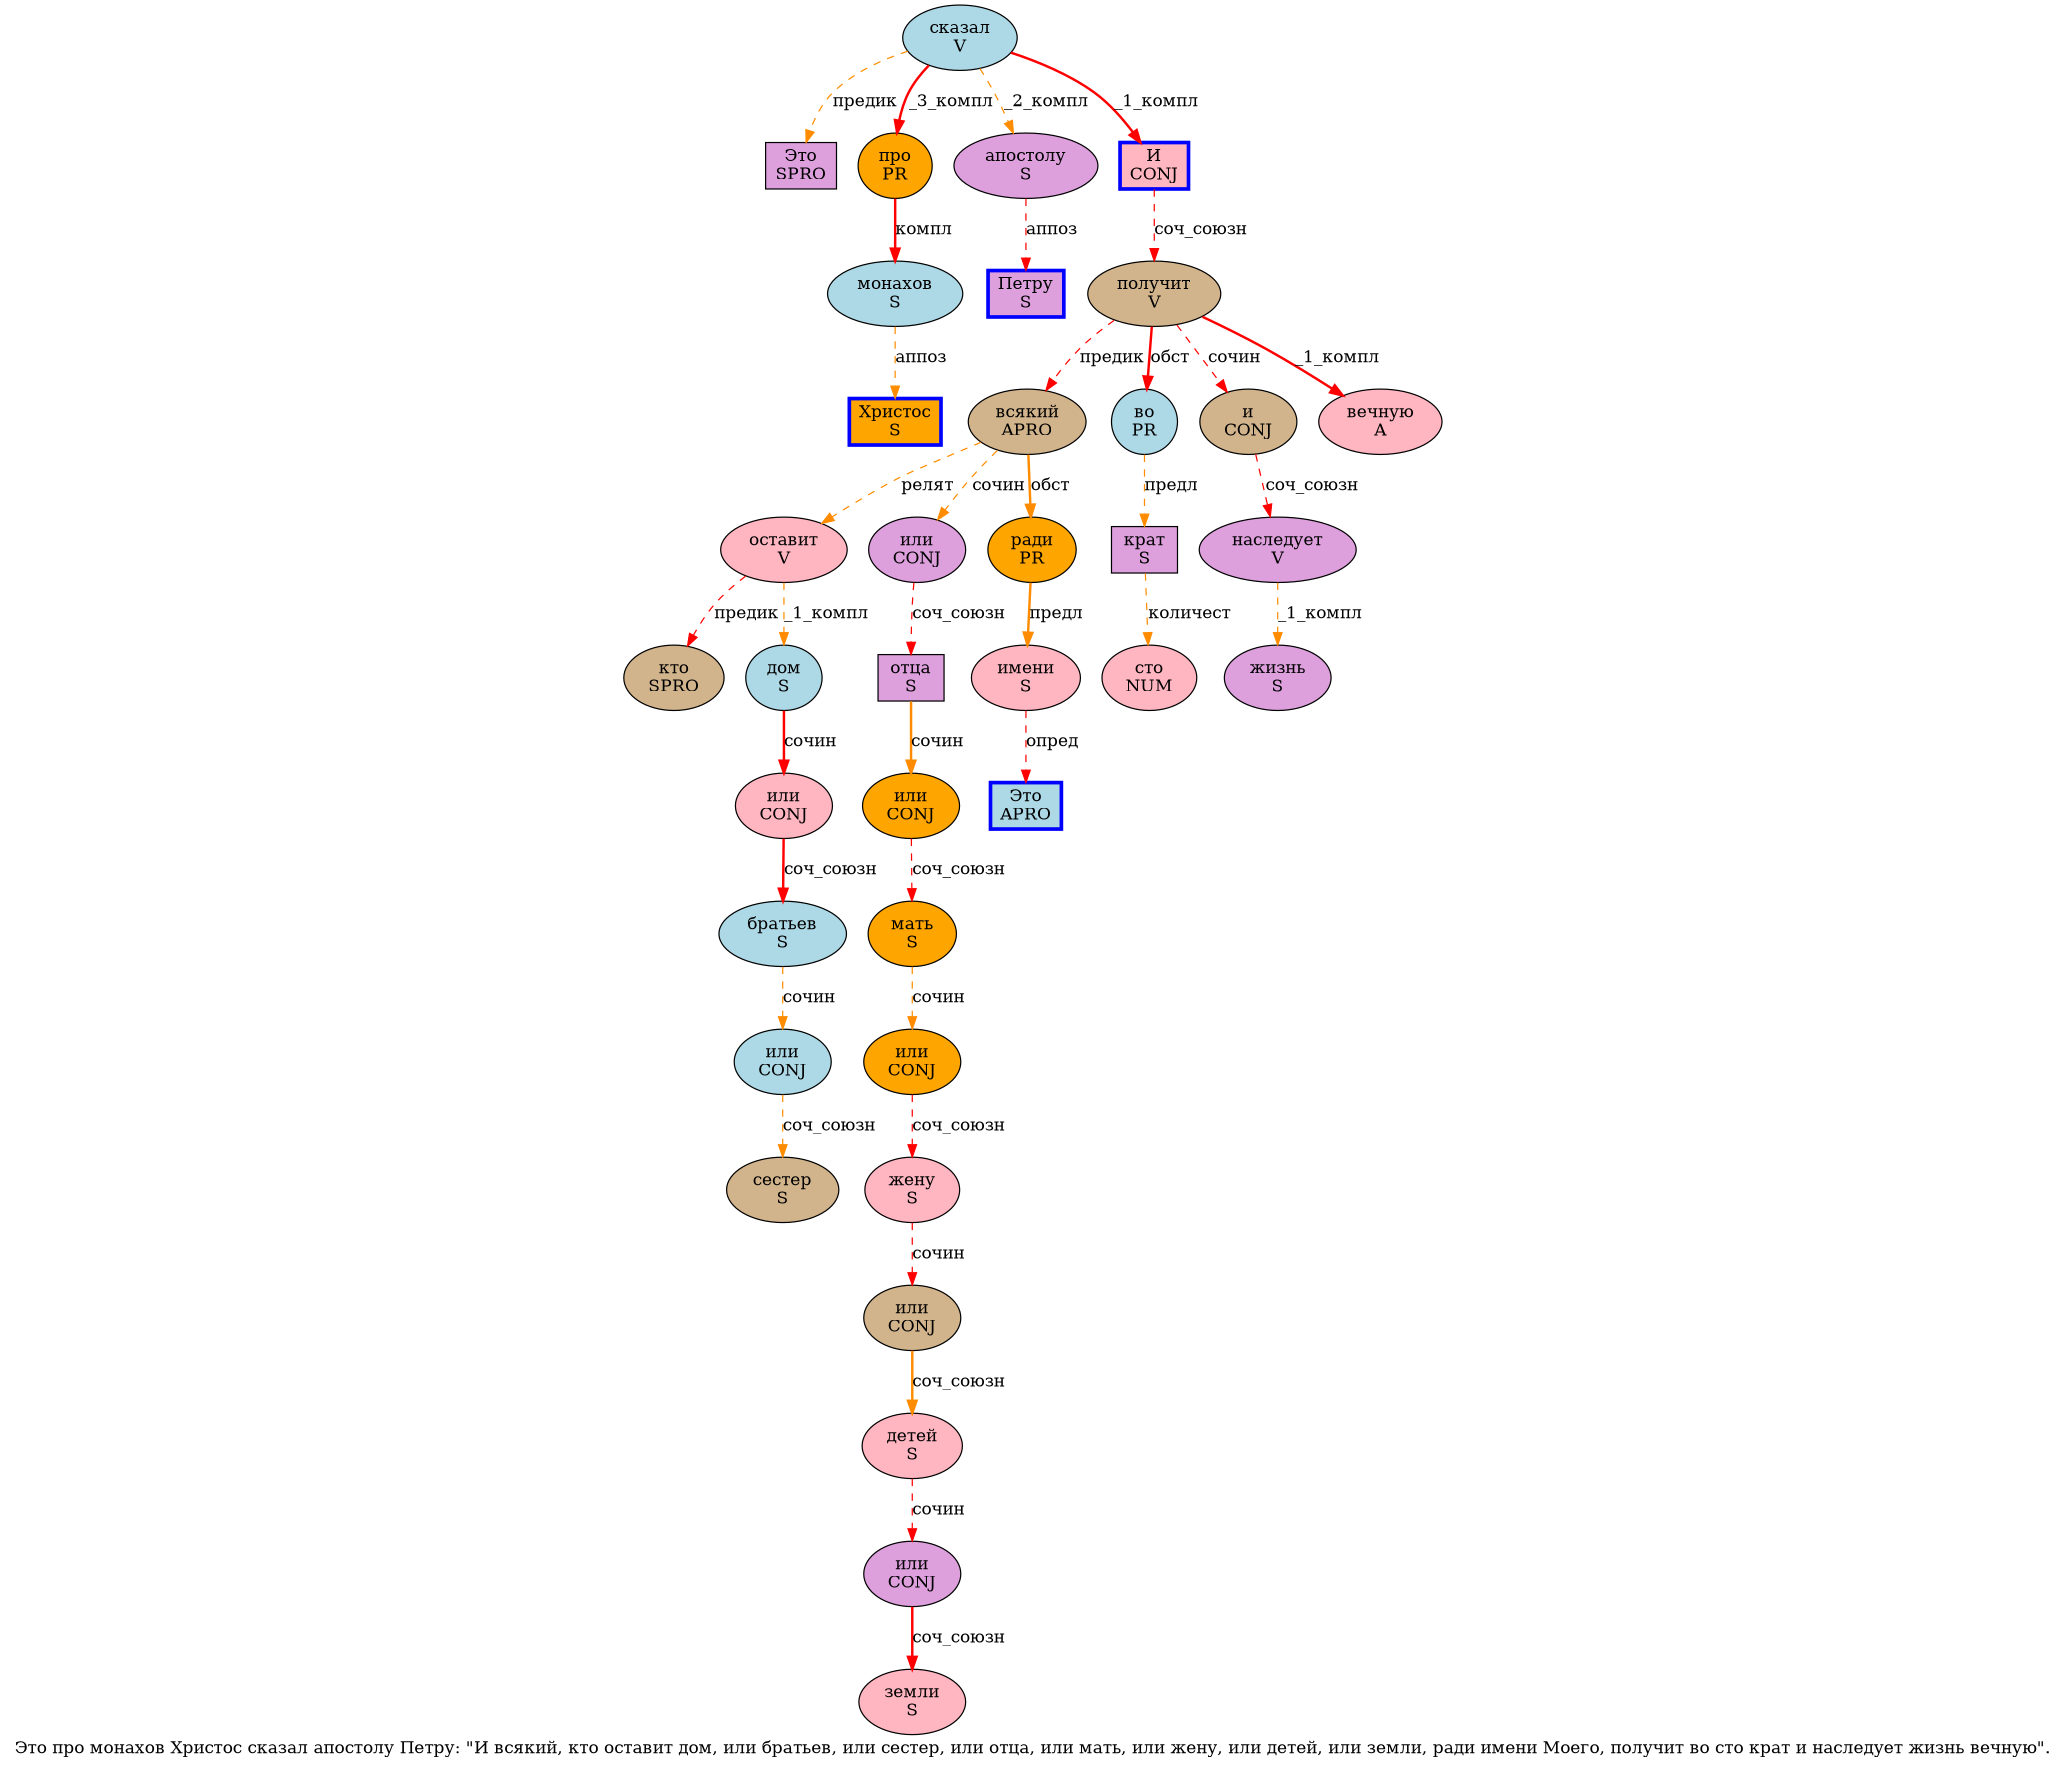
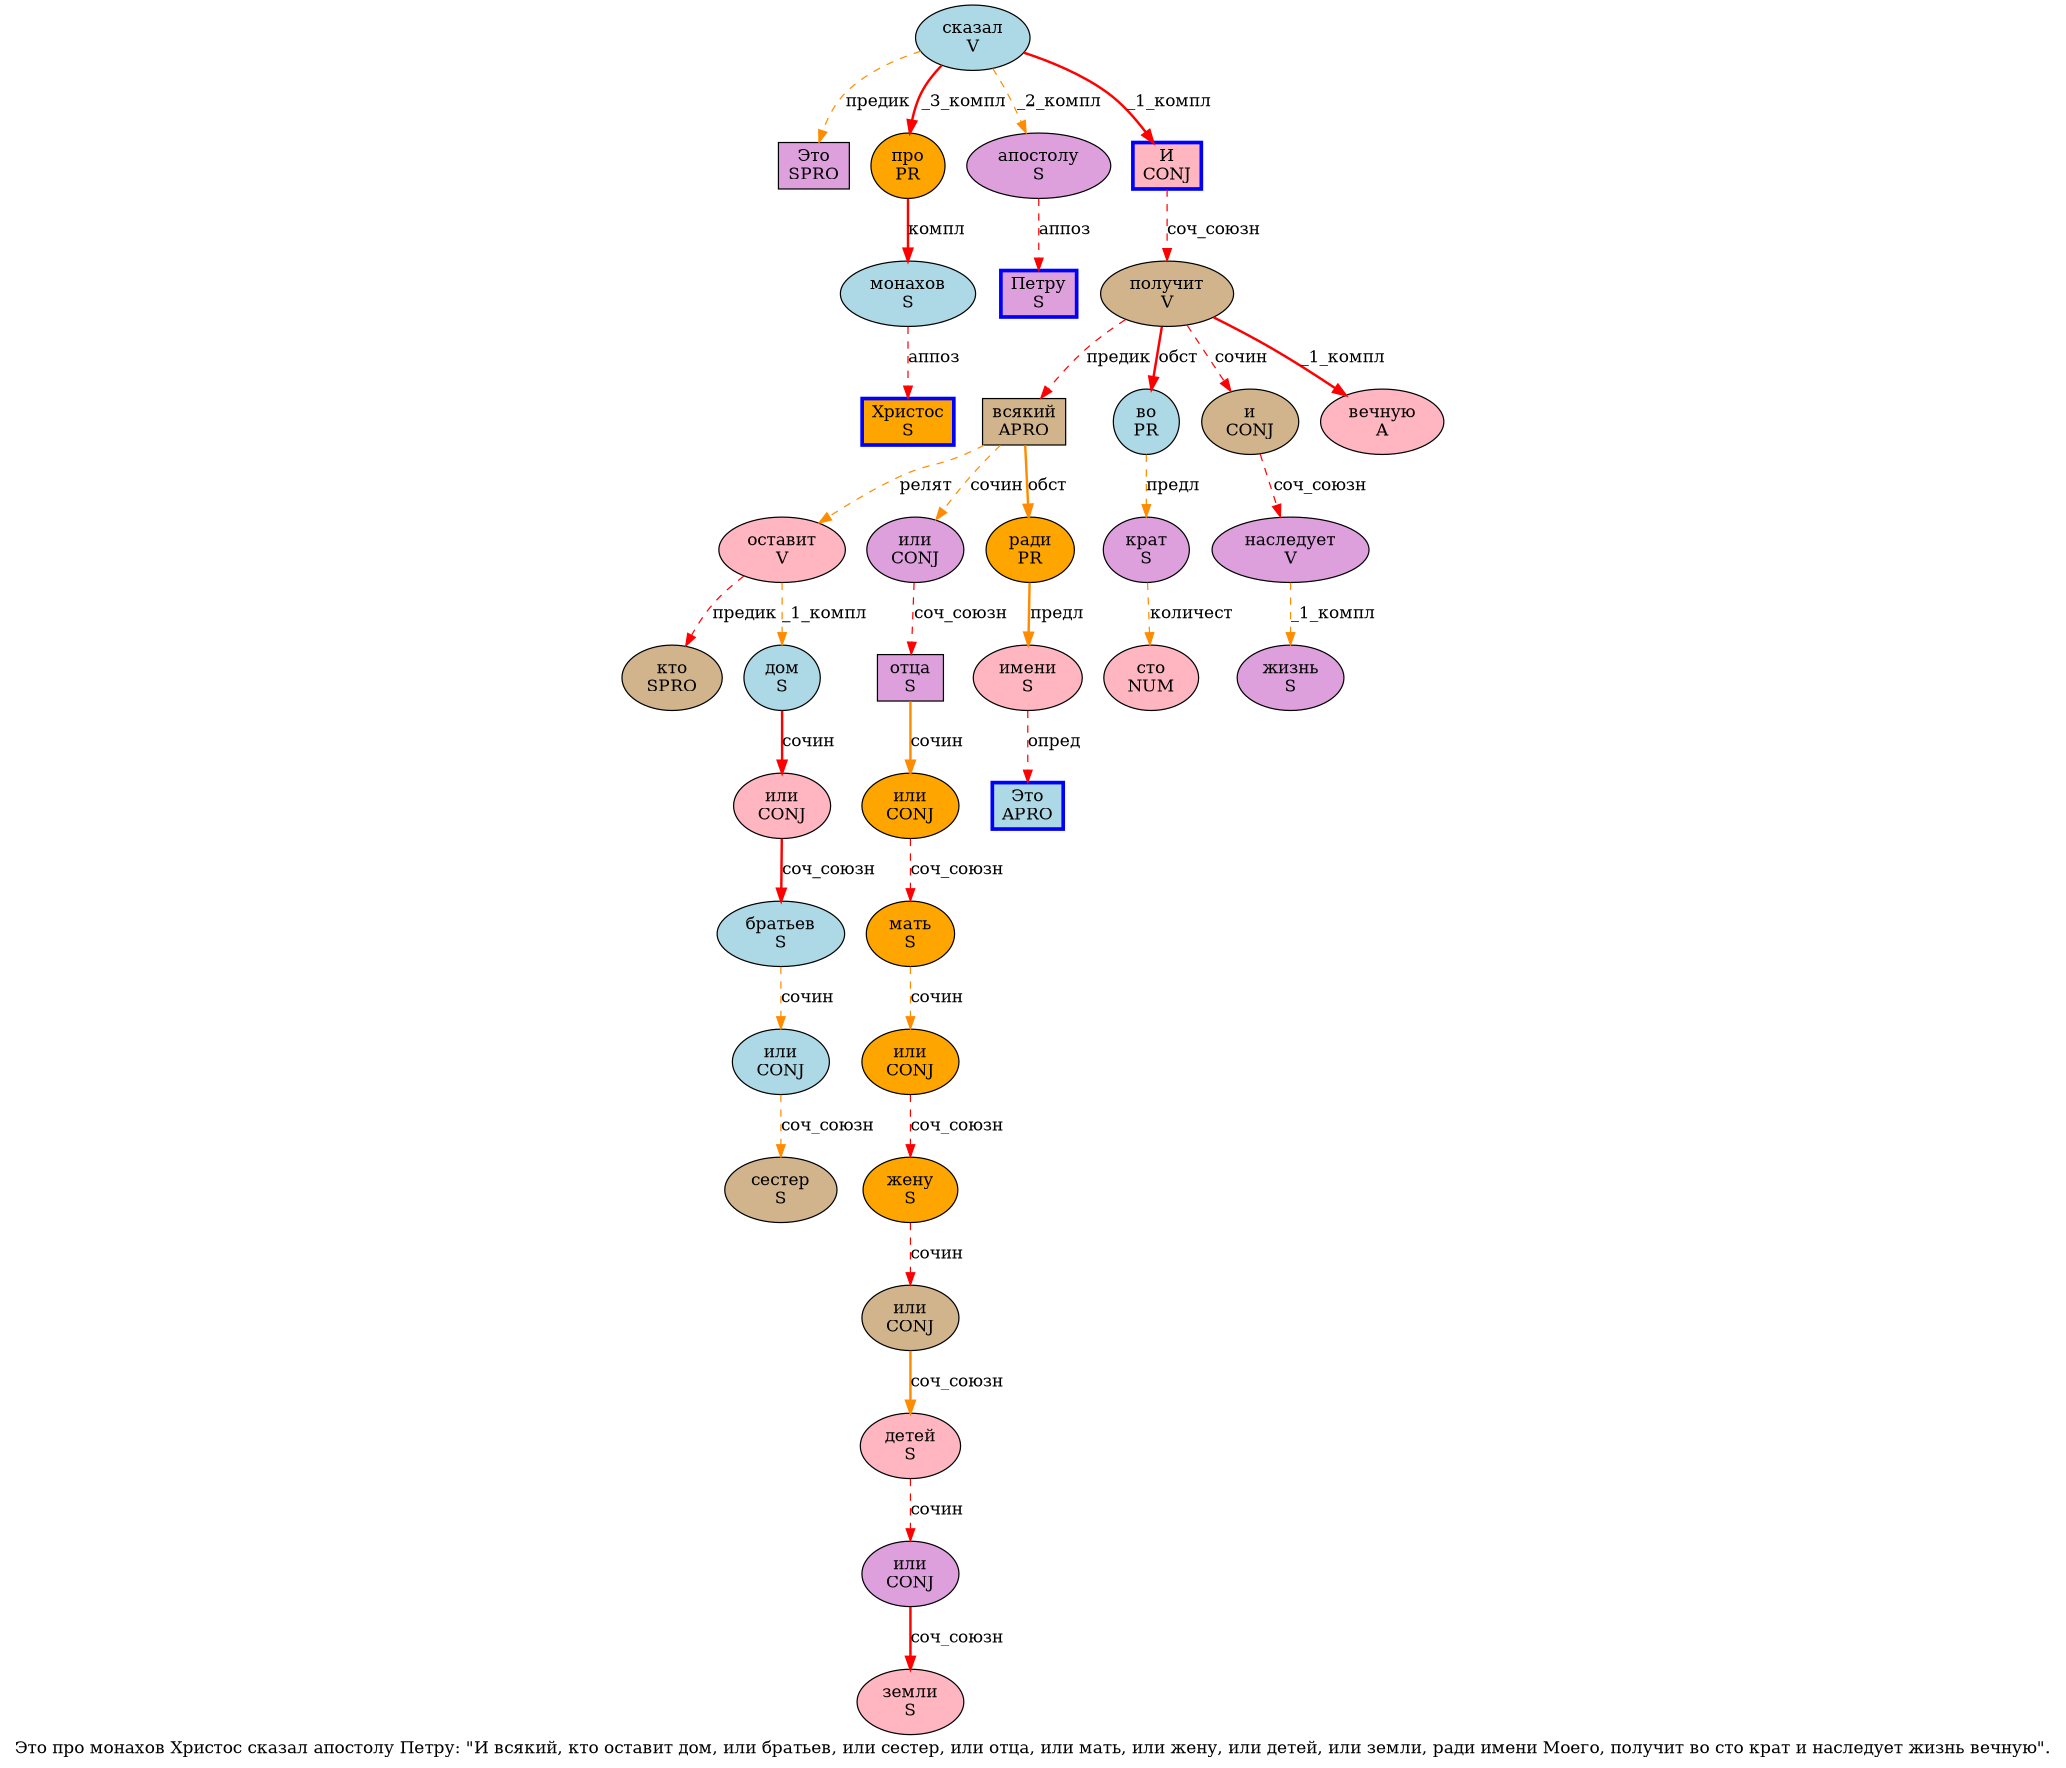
edge "монахов S" -> "Христос S": color darkorange -> red
node "всякий APRO": shape ellipse -> box
node "крат S": shape box -> ellipse
node "жену S": fillcolor lightpink -> orange
